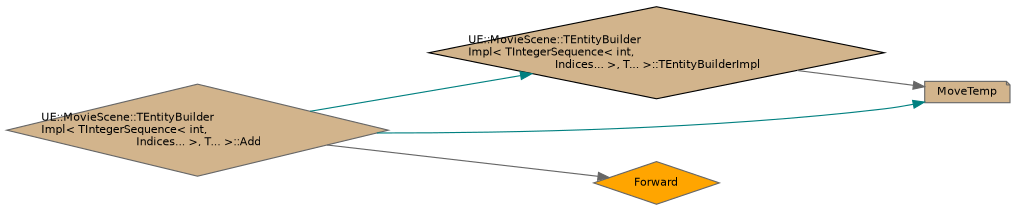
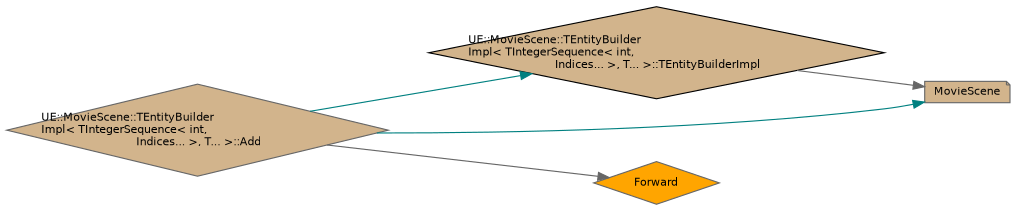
node "MoveTemp": label "MoveTemp" -> "MovieScene"
